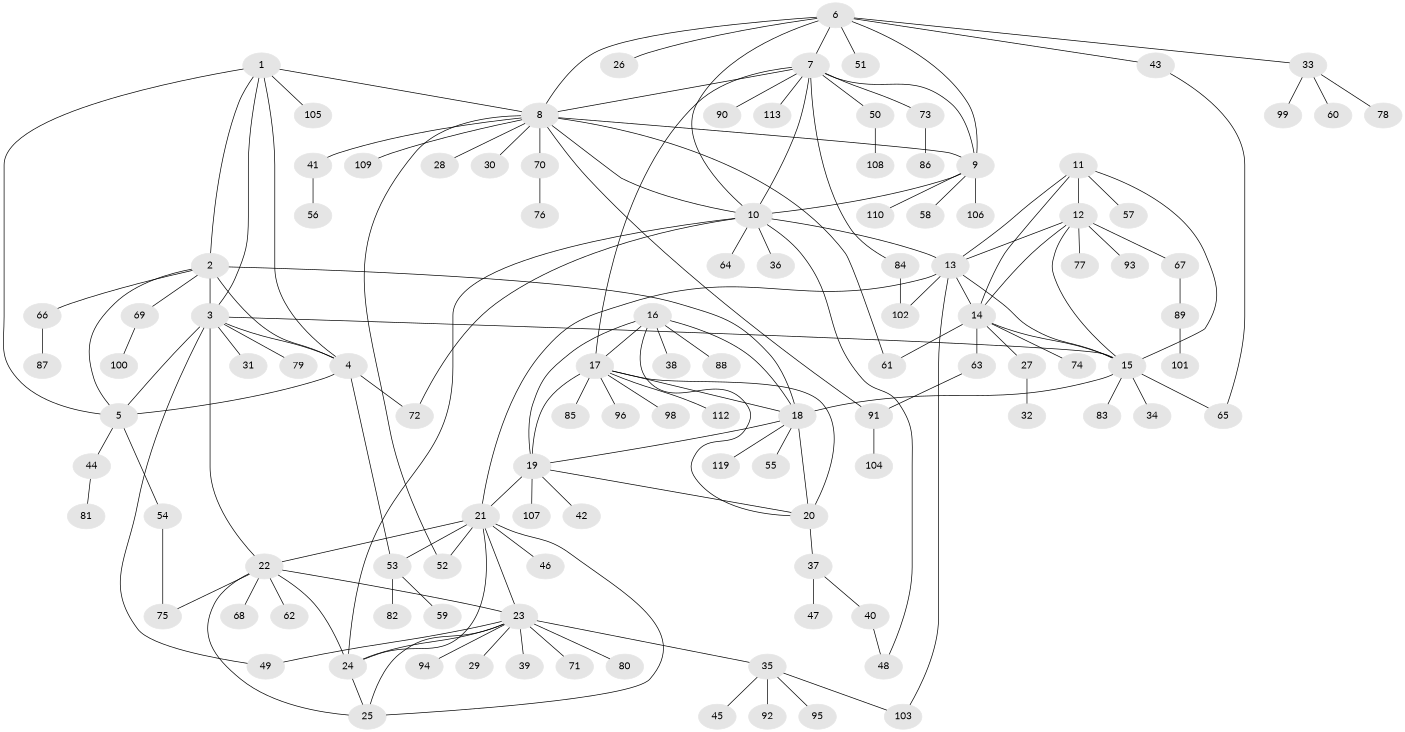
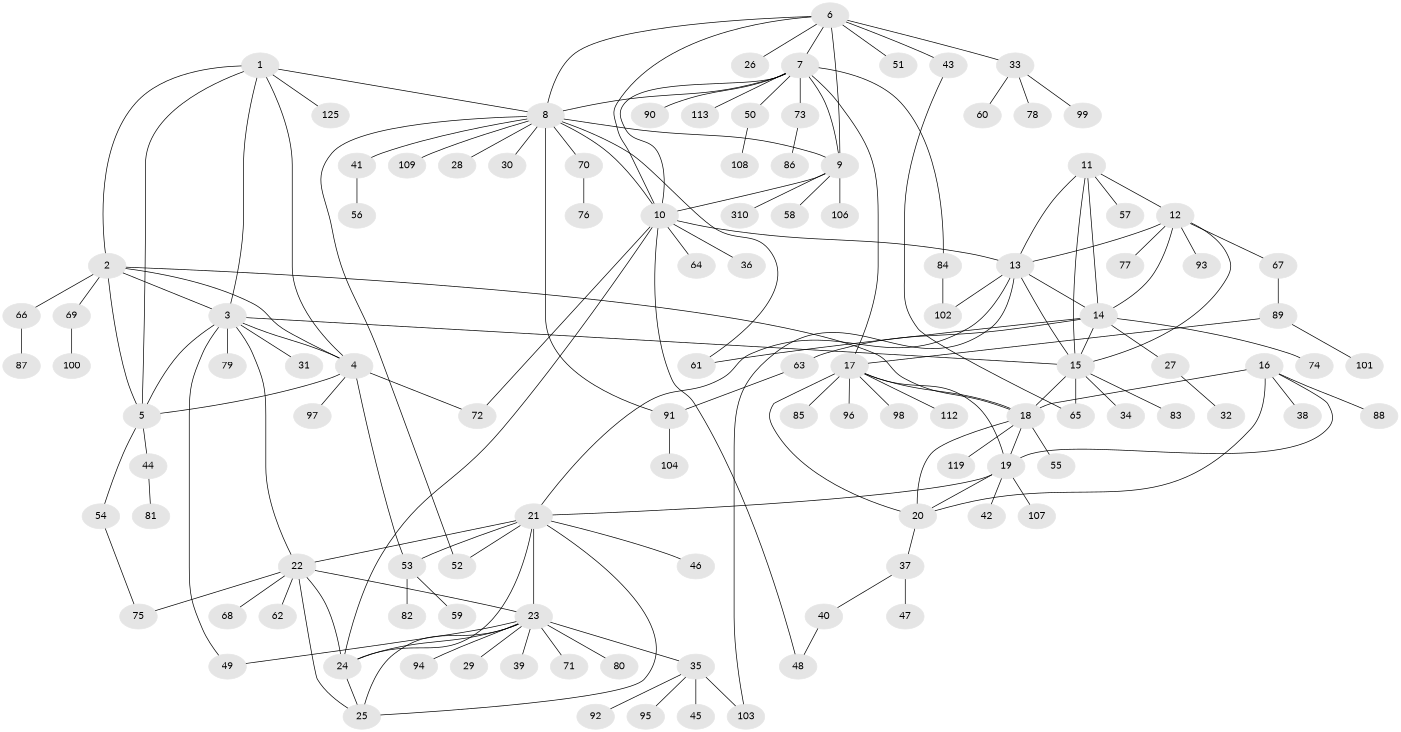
node "105": label "105" -> "125"
node "110": label "110" -> "310"
edge "16" -- "17": now "89" -- "17"
node "97": added
